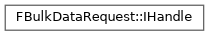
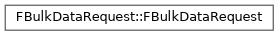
node "FBulkDataRequest::IHandle": label "FBulkDataRequest::IHandle" -> "FBulkDataRequest::FBulkDataRequest"
